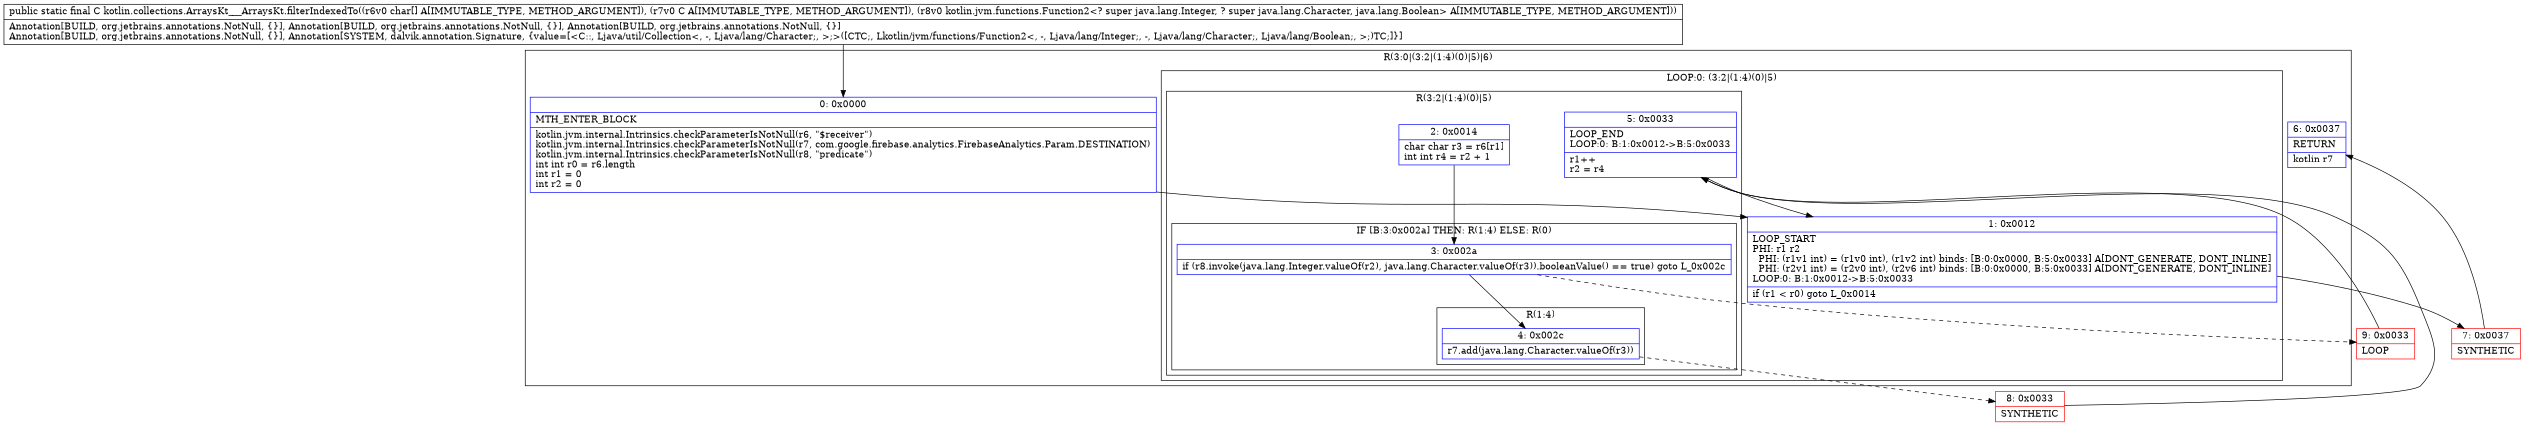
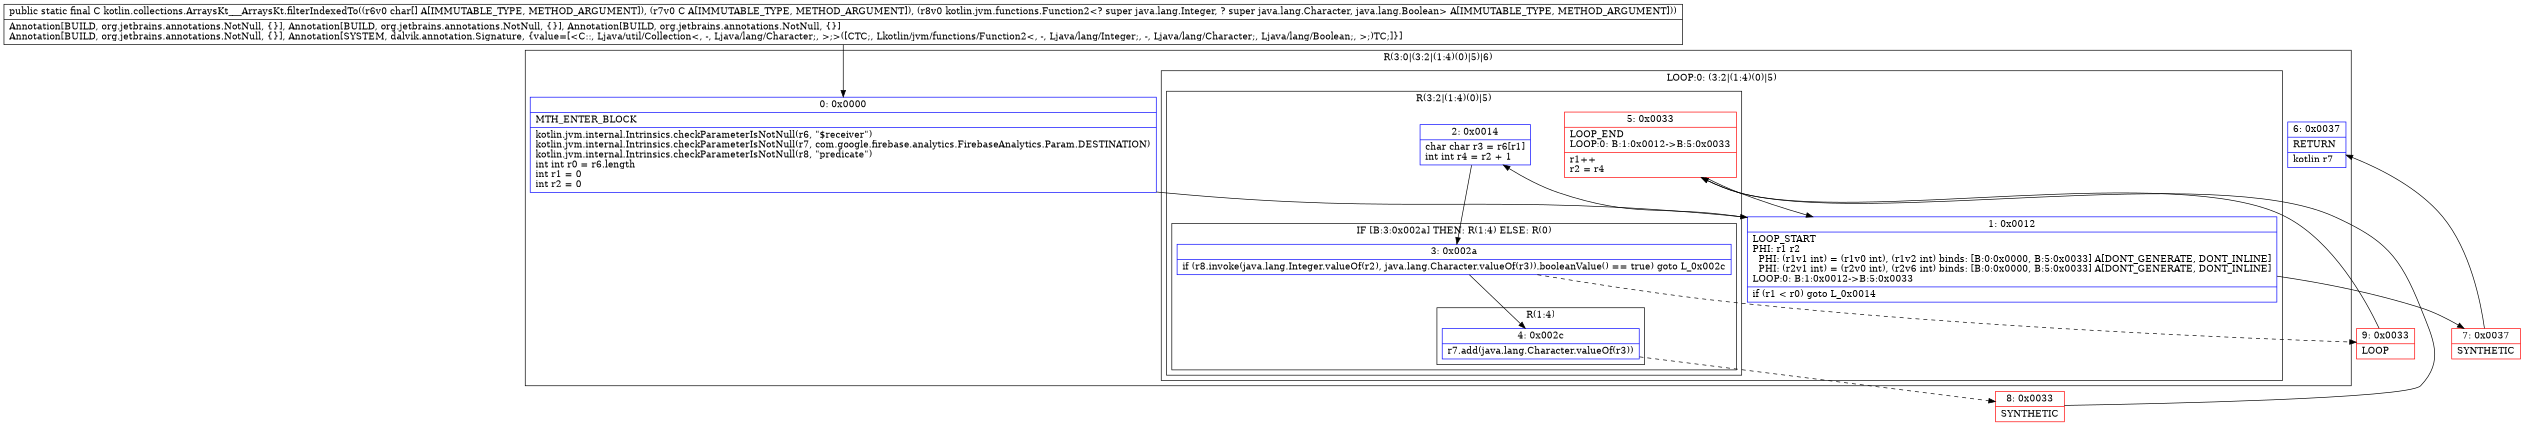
node "5: 0x0033": color blue -> red
edge "1: 0x0012" -> "2: 0x0014": added
